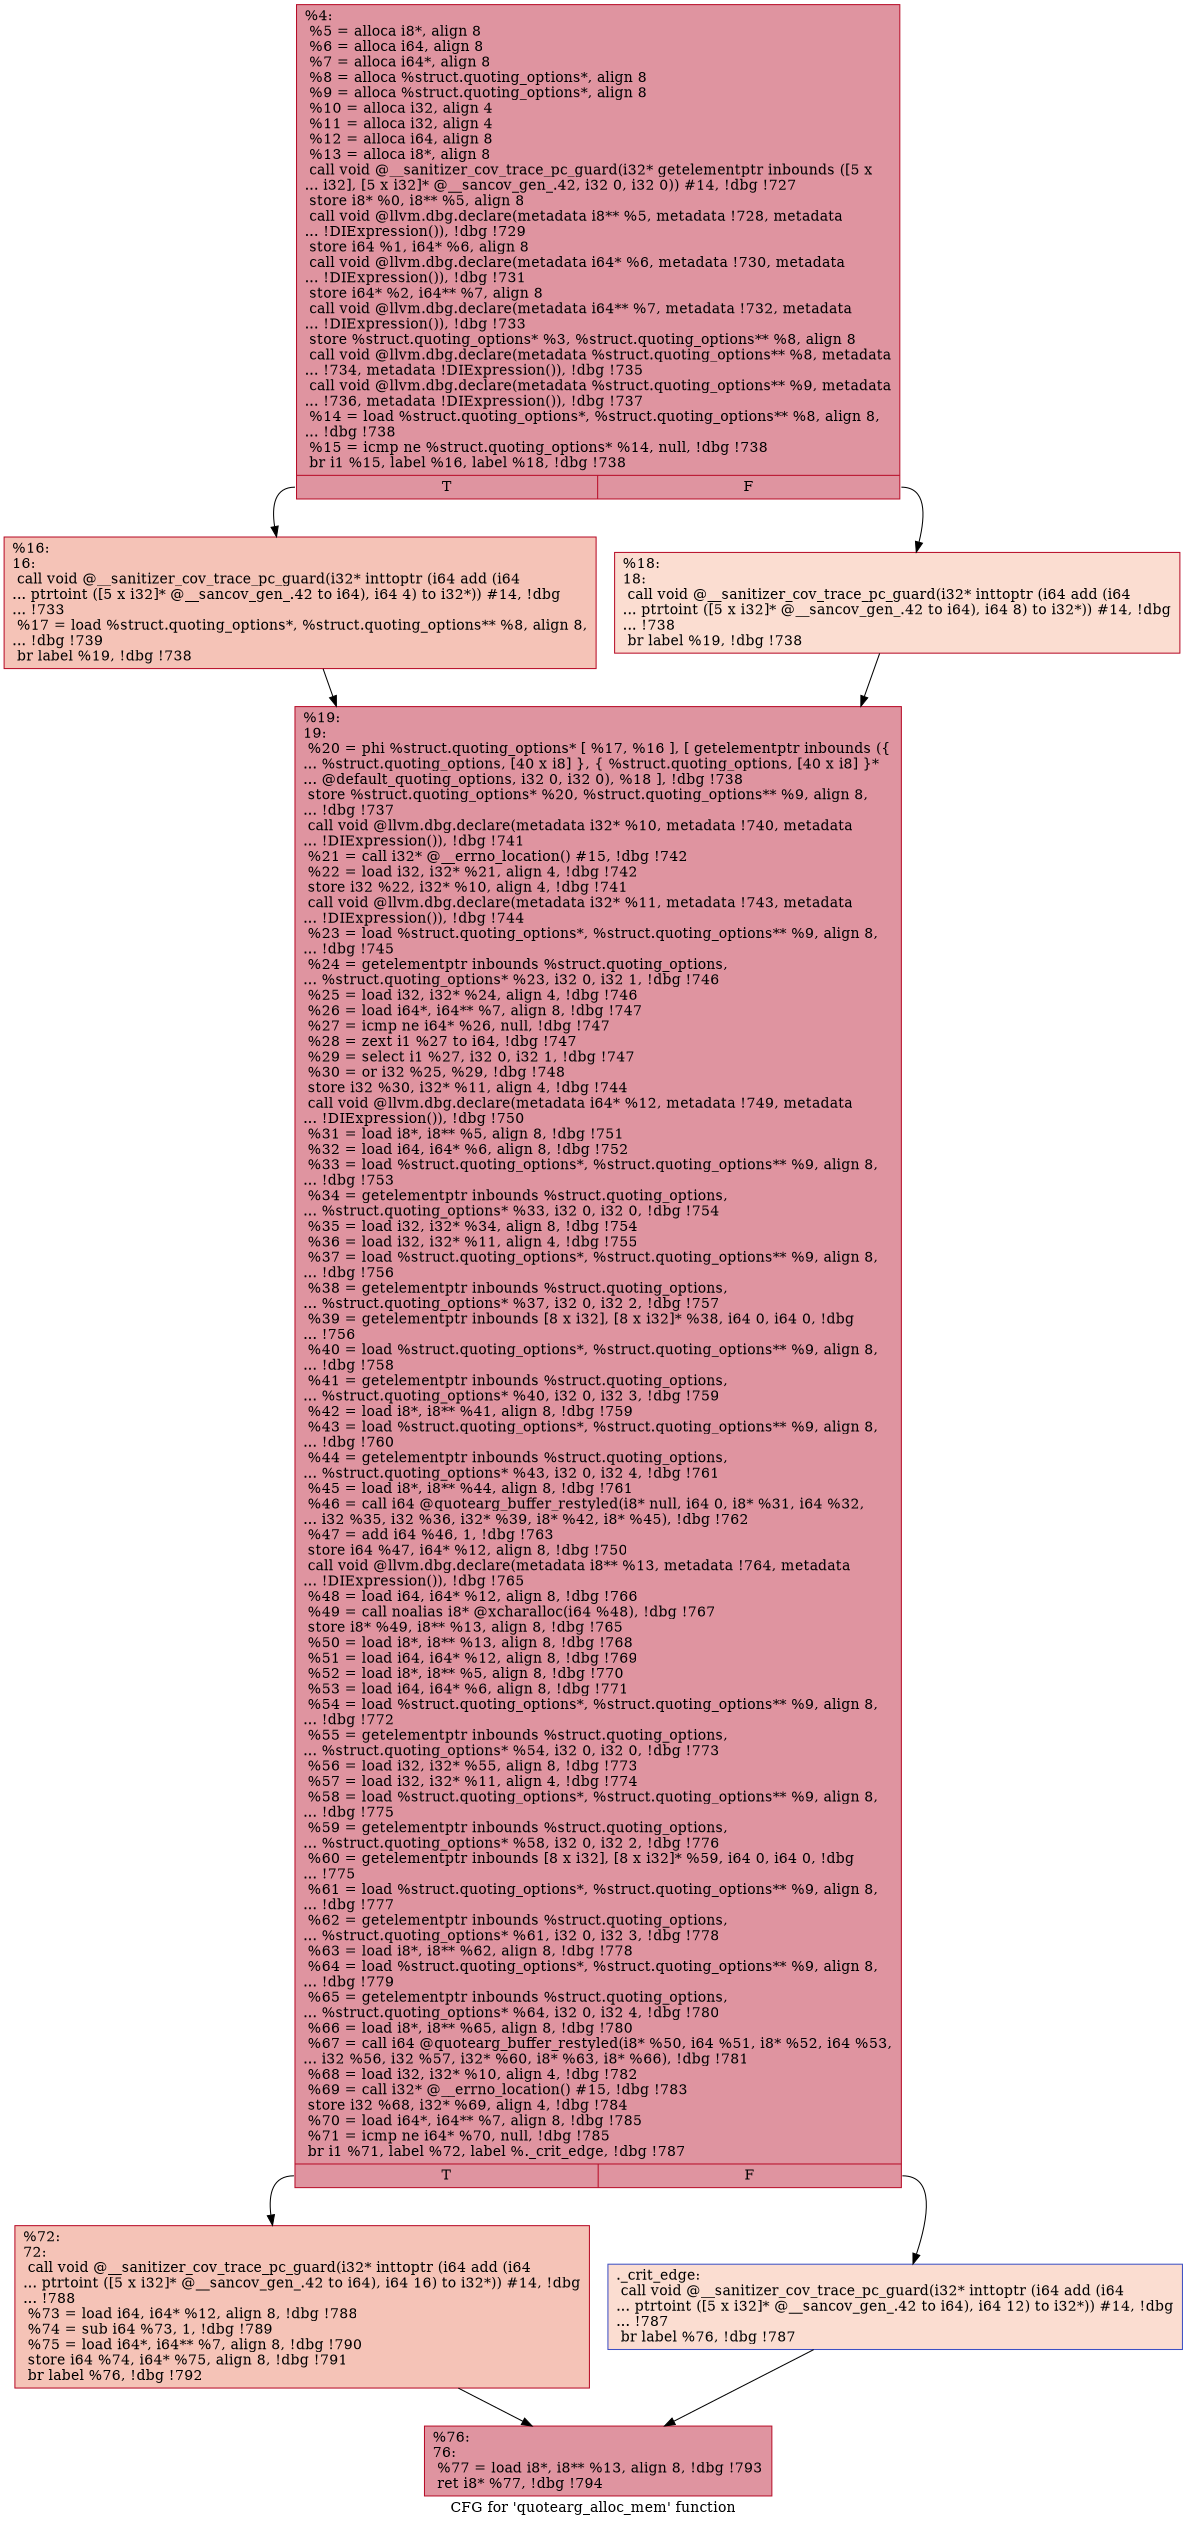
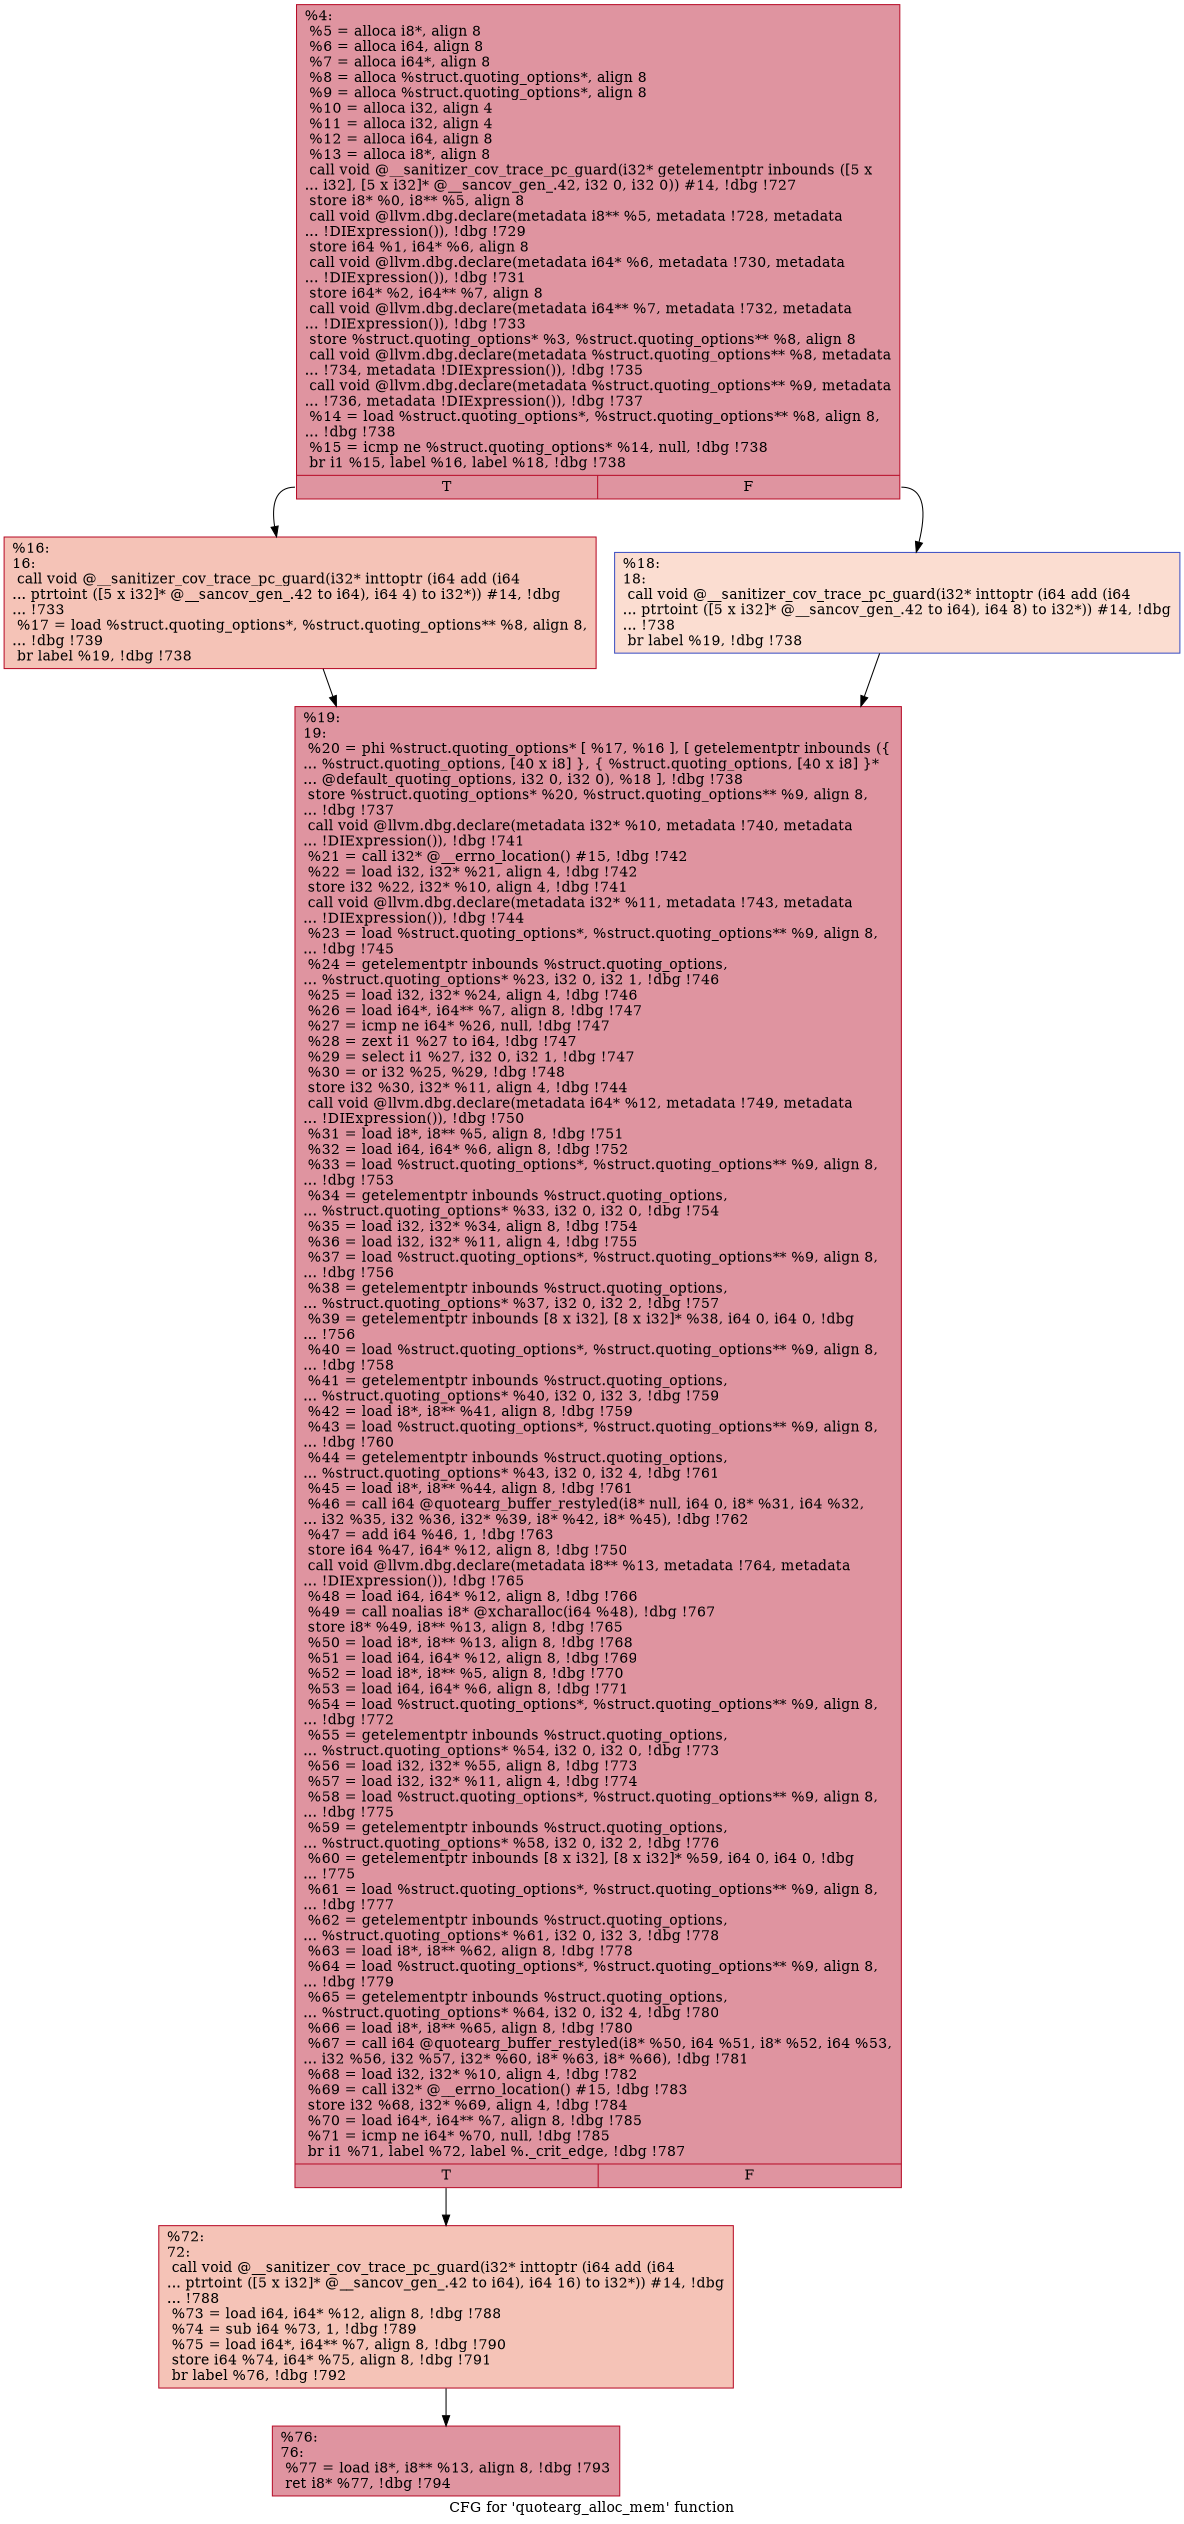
node "%18:": color #b70d28ff -> #3d50c3ff
node "._crit_edge:": removed
